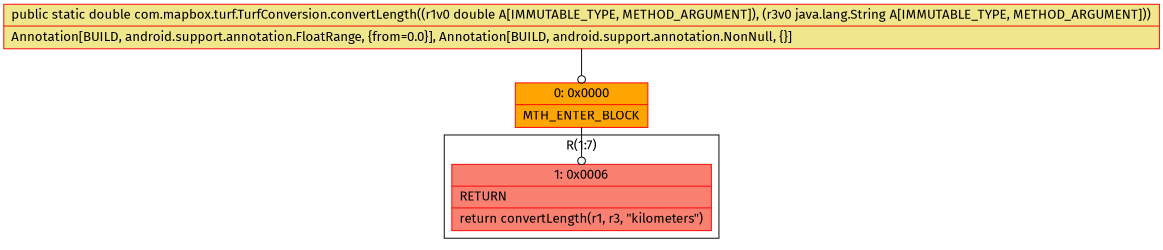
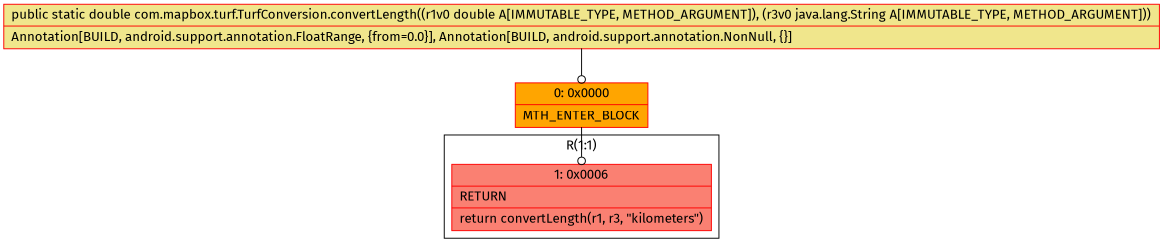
cluster "R(1:7)": label "R(1:7)" -> "R(1:1)"
